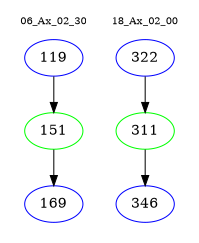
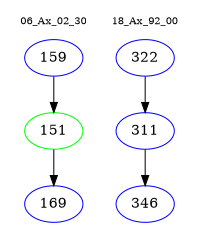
cluster "18_Ax_02_00": label "18_Ax_02_00" -> "18_Ax_92_00"
node "119": label "119" -> "159"
node "311": color green -> blue
